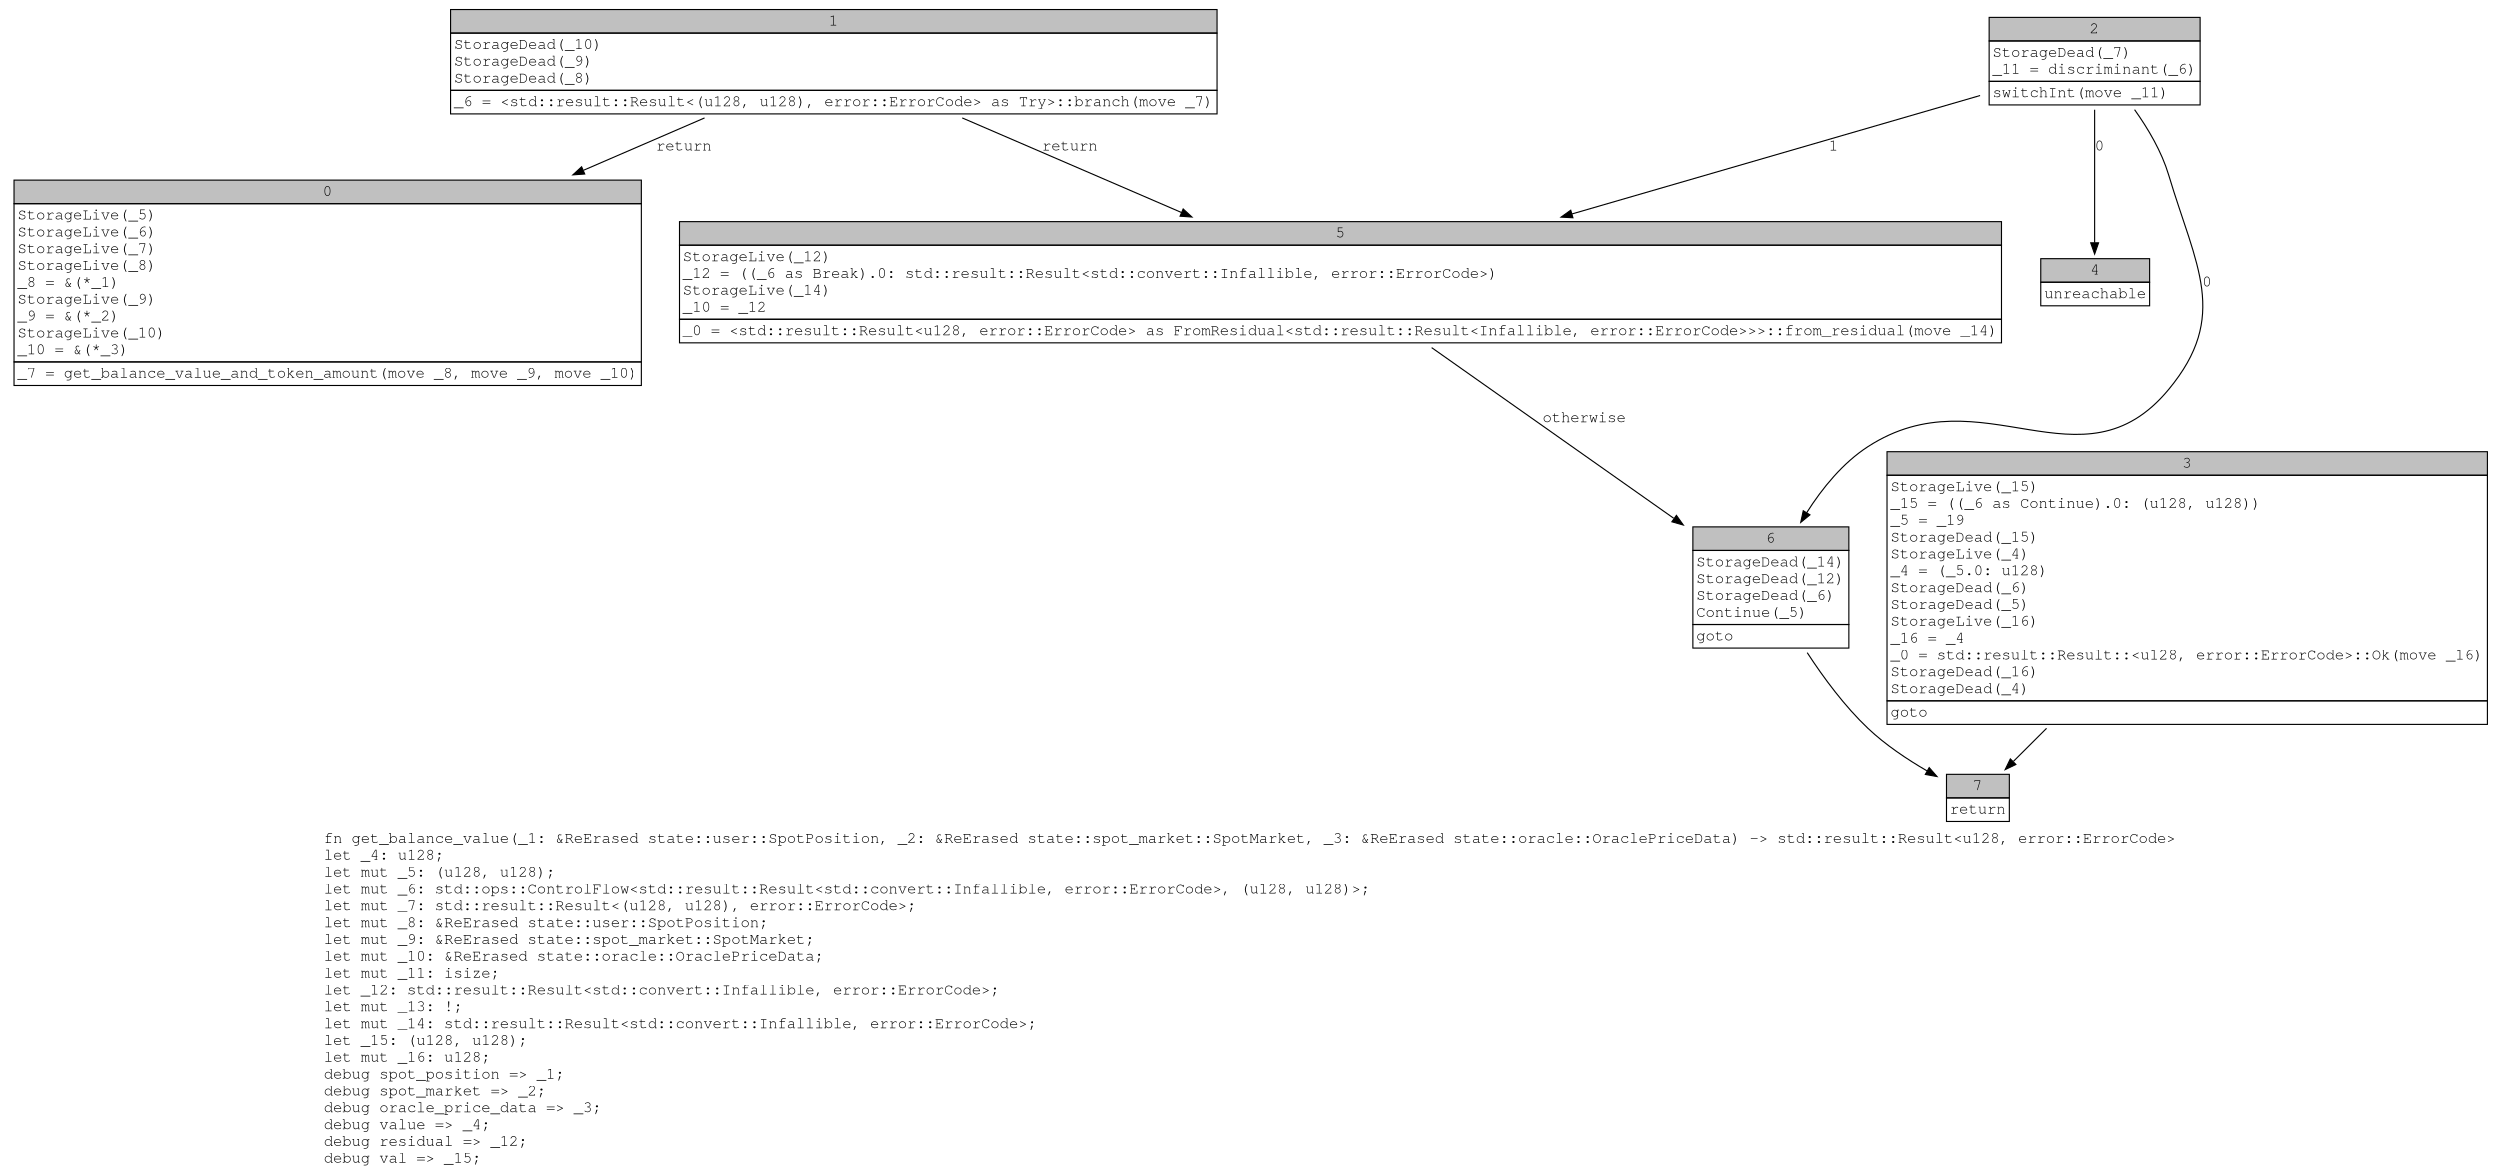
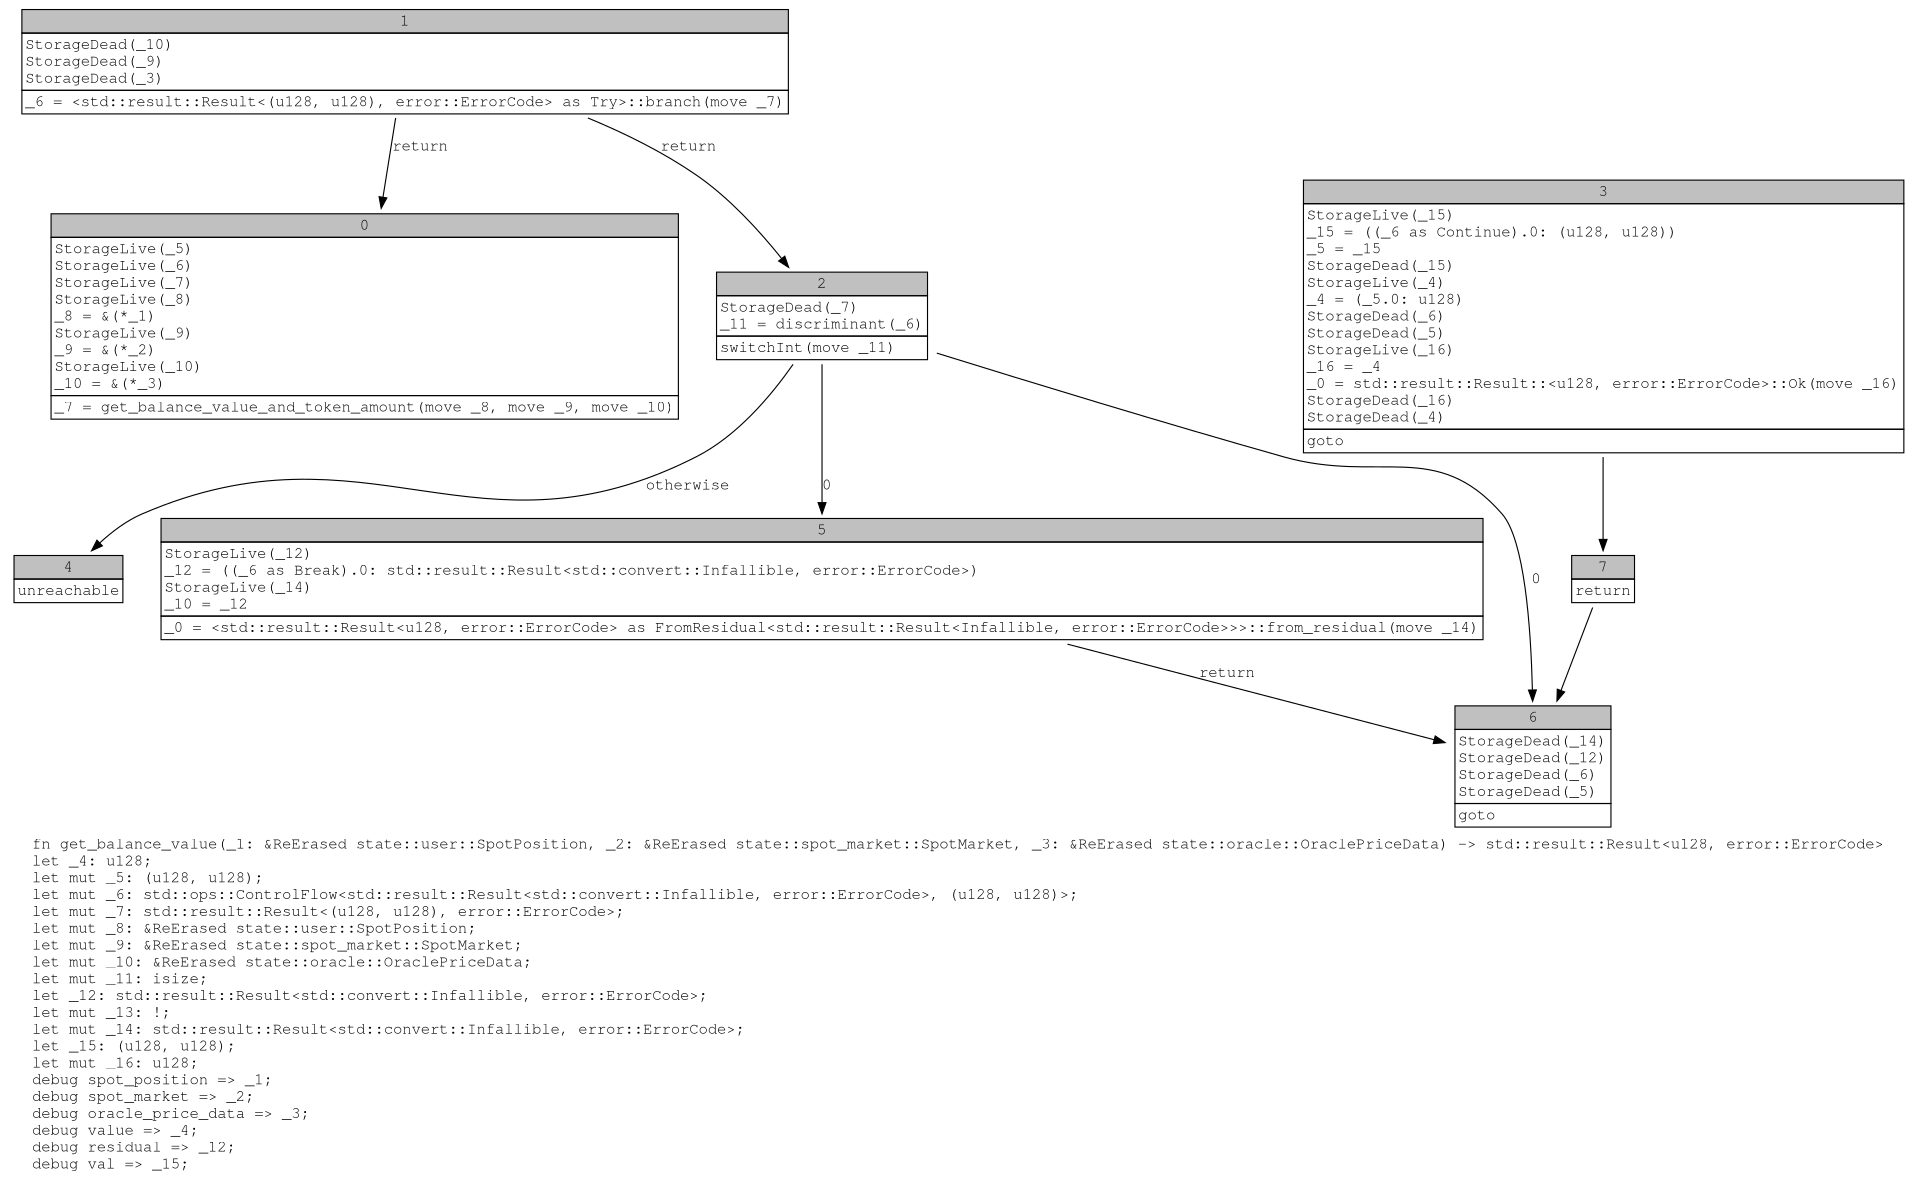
node "1": text "StorageDead(_8)" -> "StorageDead(_3)"
edge "2" -> "5": label "1" -> "0"
edge "2" -> "4": label "0" -> "otherwise"
edge "1" -> "5": now "1" -> "2"
edge "5" -> "6": label "otherwise" -> "return"
node "3": text "_5 = _19" -> "_5 = _15"
node "6": text "Continue(_5)" -> "StorageDead(_5)"
edge "6" -> "7": reversed
